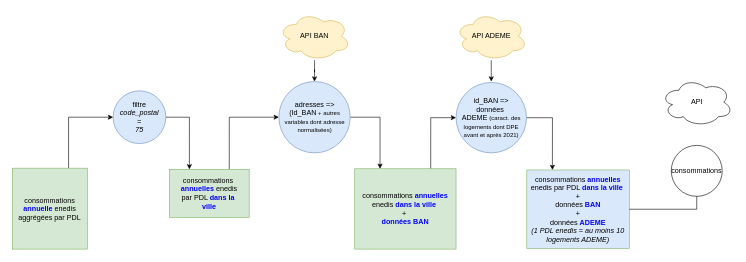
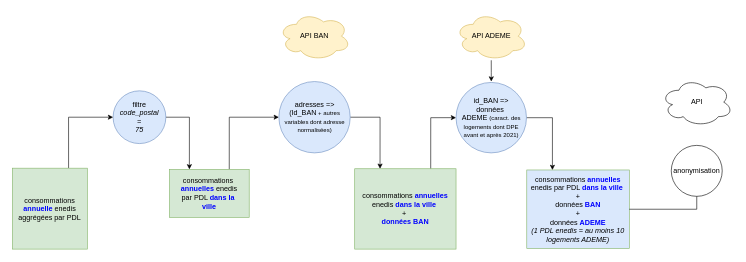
edge "API BAN" -> "adresses => (Id_BAN + autres variables dont adresse normalisées)": removed
node "consommations": label "consommations" -> "anonymisation"
